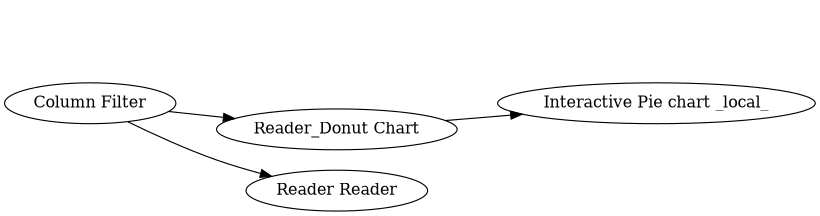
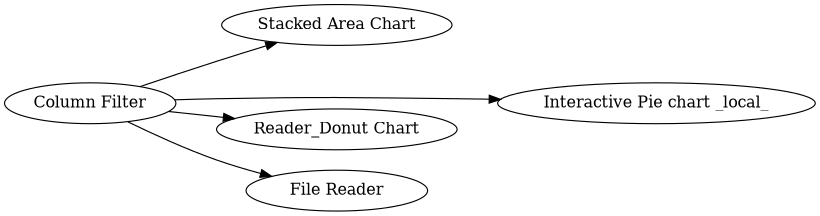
node "Stacked Area Chart": added
edge "Reader_Donut Chart" -> "Interactive Pie chart _local_": now "Column Filter" -> "Interactive Pie chart _local_"
node "Reader Reader": label "Reader Reader" -> "File Reader"
